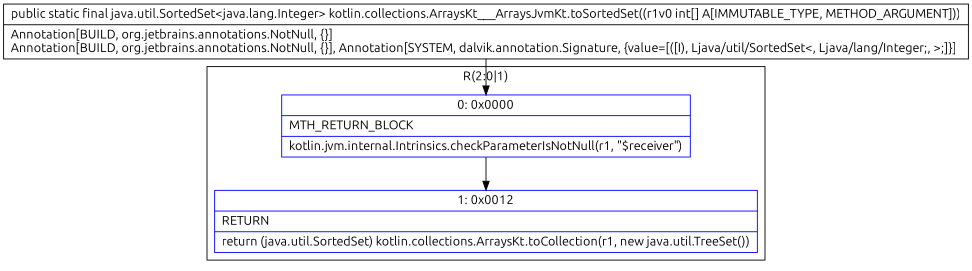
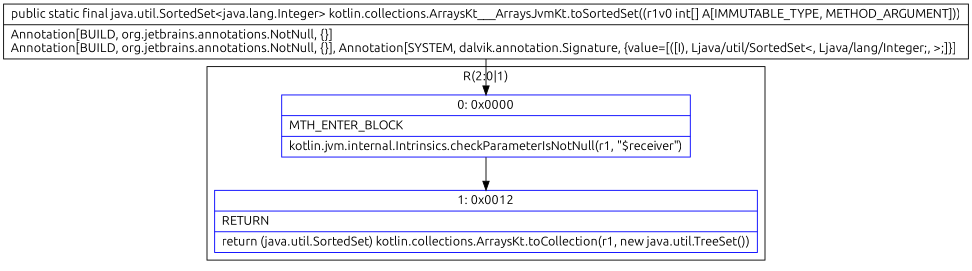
node "0: 0x0000": text "MTH_RETURN_BLOCK" -> "MTH_ENTER_BLOCK"
